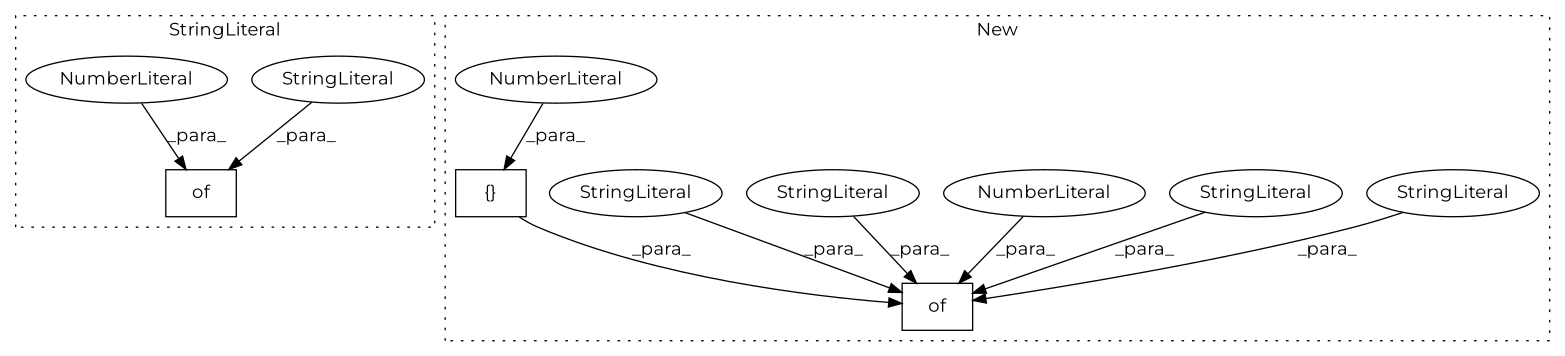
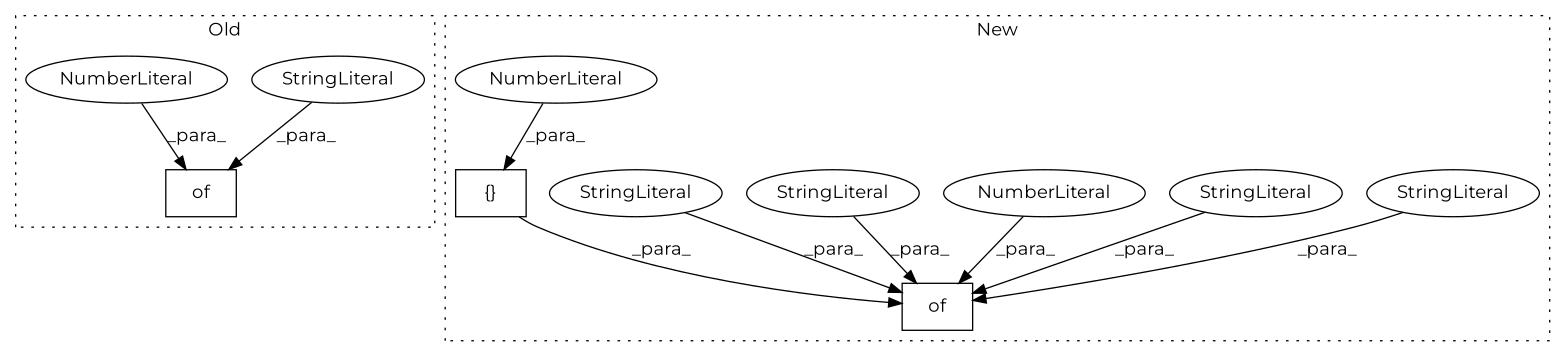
cluster "StringLiteral": label "StringLiteral" -> "Old"
